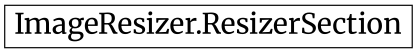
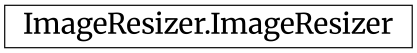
node "ImageResizer.ResizerSection": label "ImageResizer.ResizerSection" -> "ImageResizer.ImageResizer"
